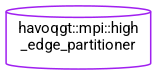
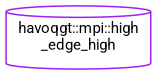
node "havoqgt::mpi::high _edge_partitioner": label "havoqgt::mpi::high _edge_partitioner" -> "havoqgt::mpi::high _edge_high"
